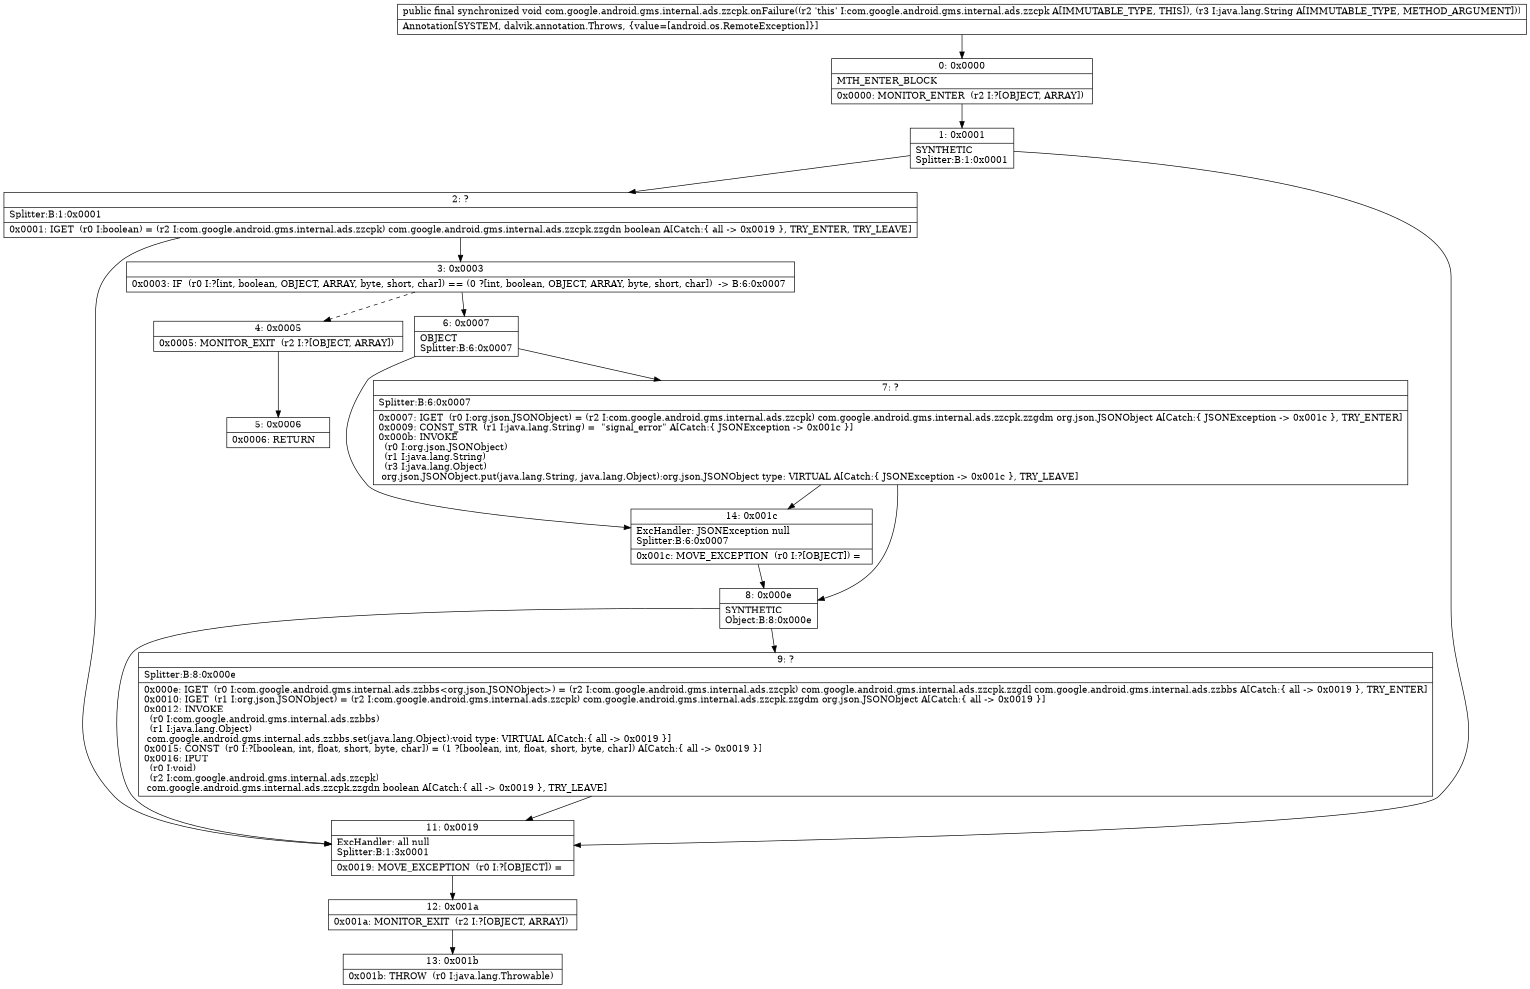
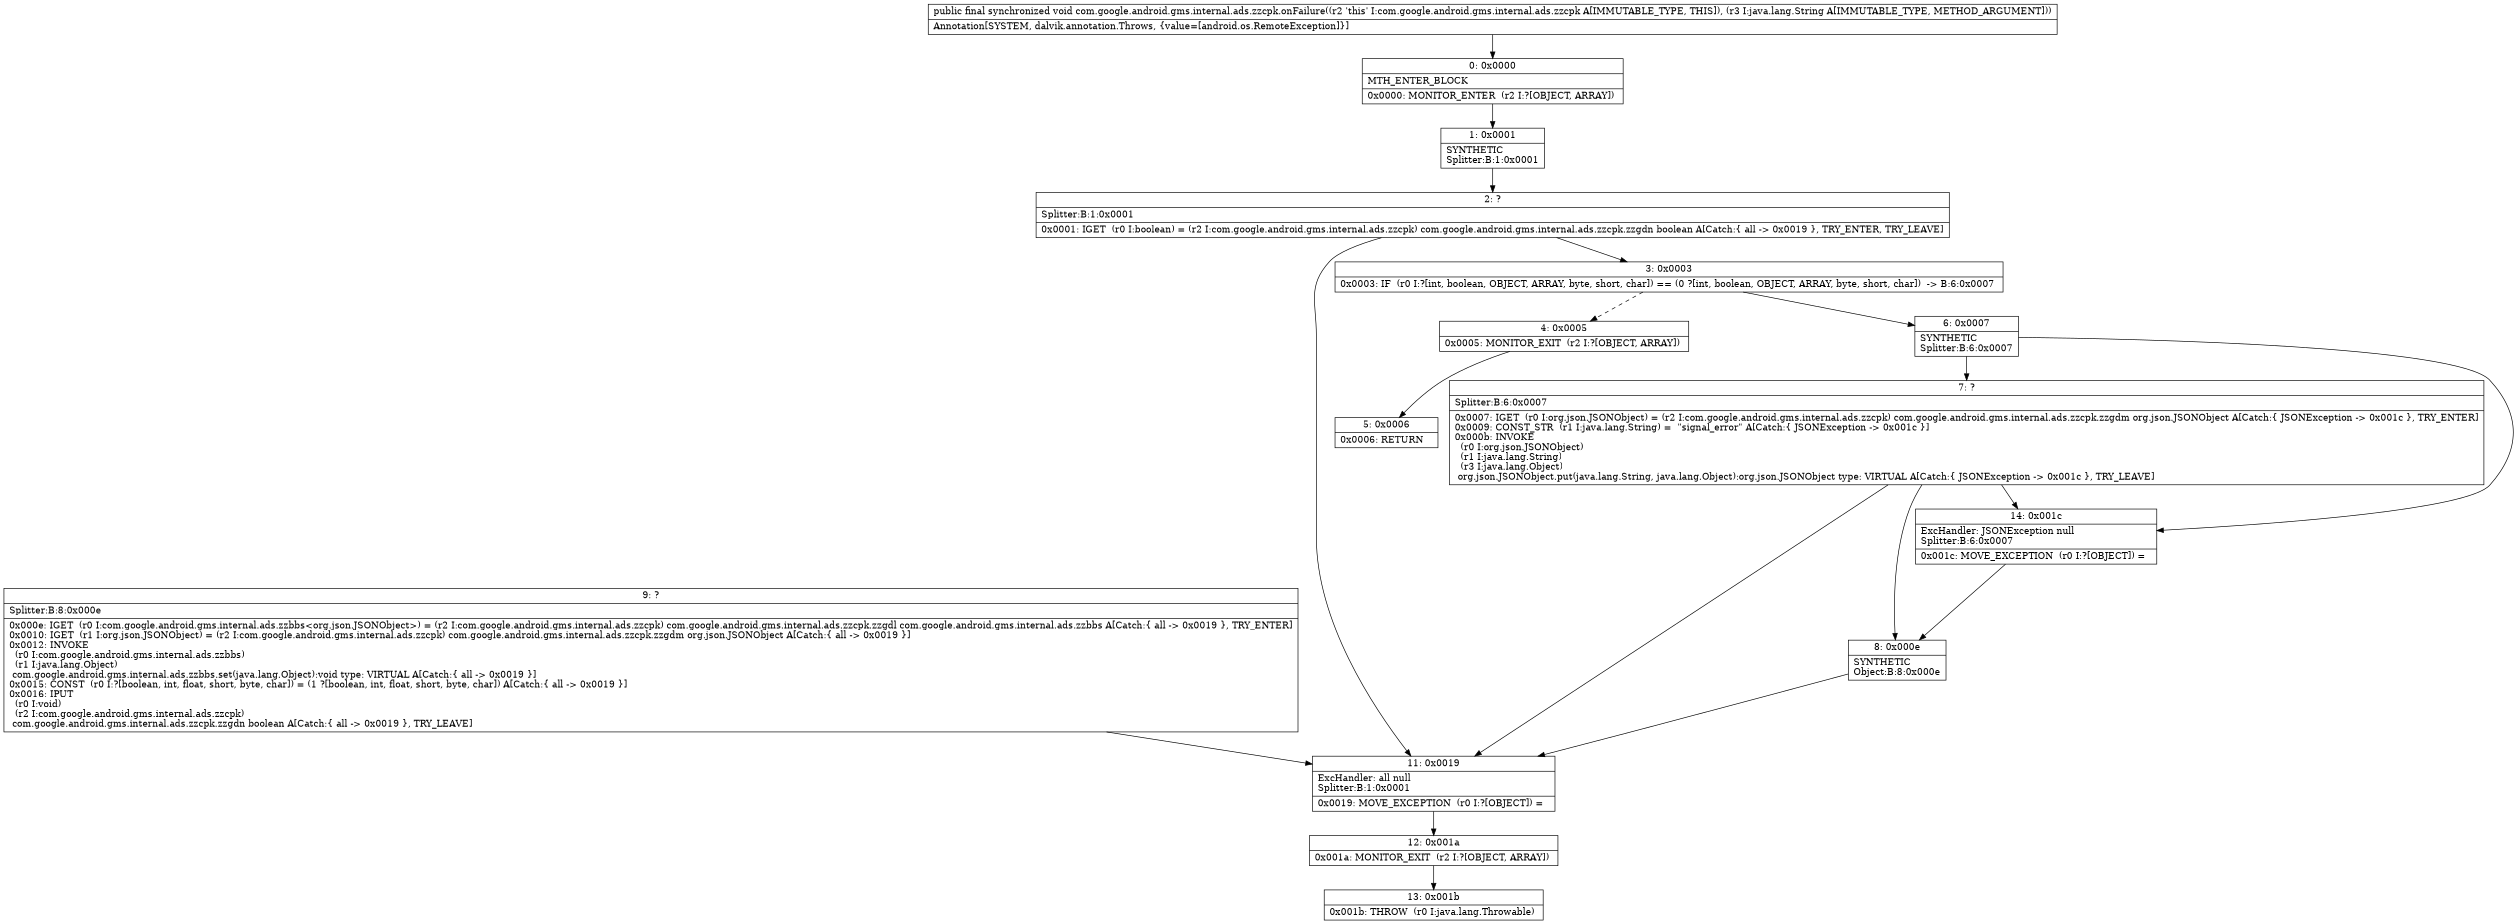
node "6: 0x0007": text "OBJECT" -> "SYNTHETIC"
edge "8: 0x000e" -> "9: ?": removed
edge "1: 0x0001" -> "11: 0x0019": now "7: ?" -> "11: 0x0019"
node "11: 0x0019": text "Splitter:B:1:3x0001" -> "Splitter:B:1:0x0001"
